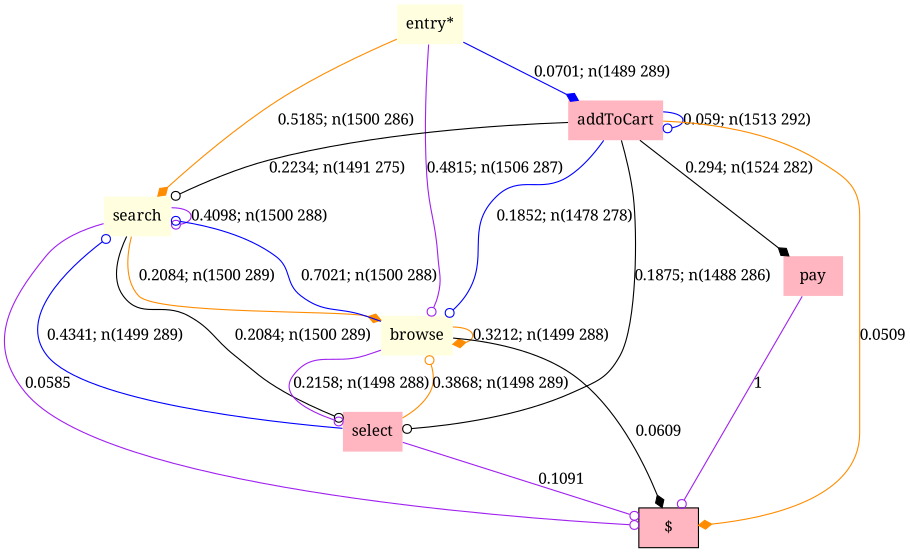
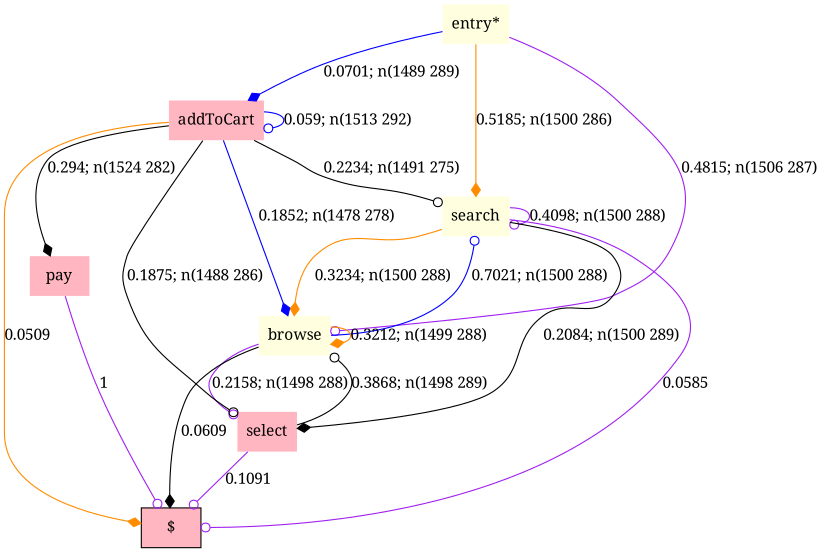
edge "addToCart" -> "browse": arrowhead odot -> diamond
edge "search" -> "browse": label "0.2084; n(1500 289)" -> "0.3234; n(1500 288)"
edge "search" -> "select": arrowhead odot -> diamond
edge "select" -> "search": removed, label "0.4341; n(1499 289)"
edge "select" -> "browse": color darkorange -> black
